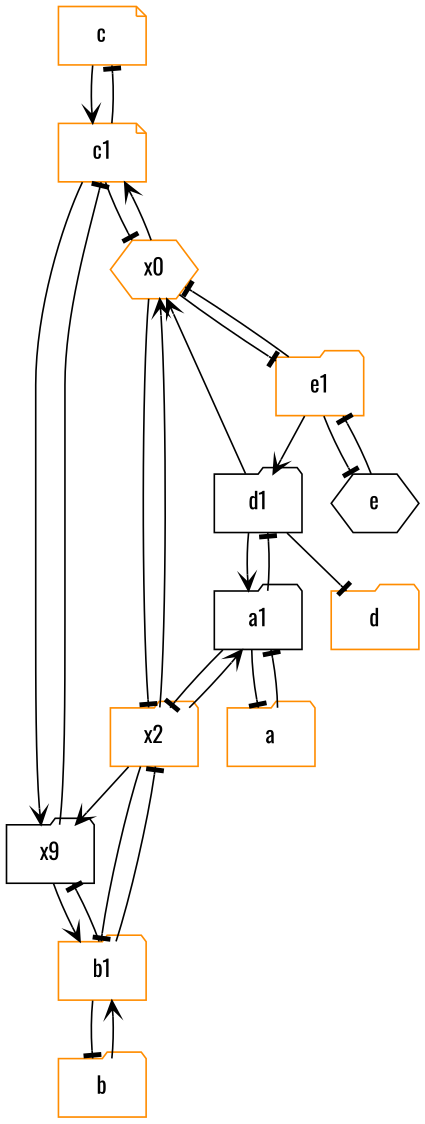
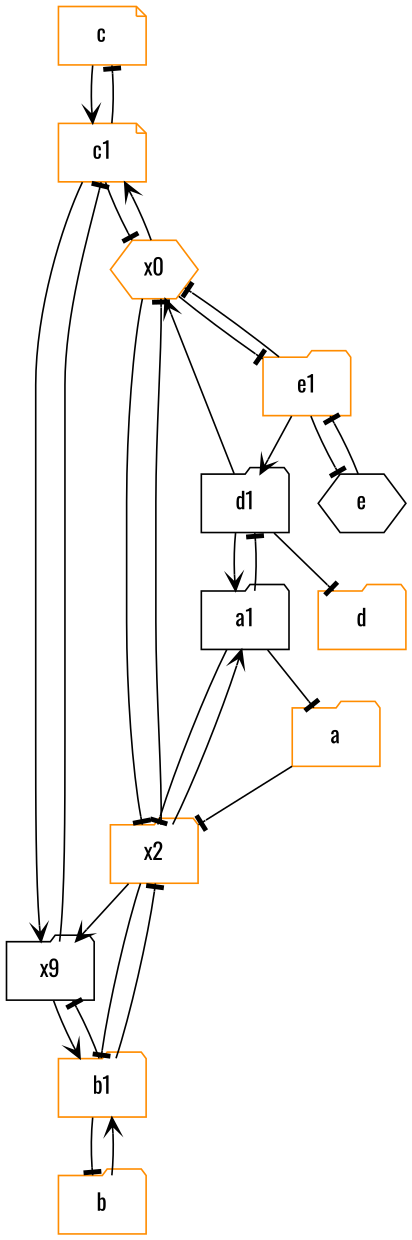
edge "x2" -> "x0": arrowhead vee -> tee
edge "a" -> "a1": now "a" -> "x2"
